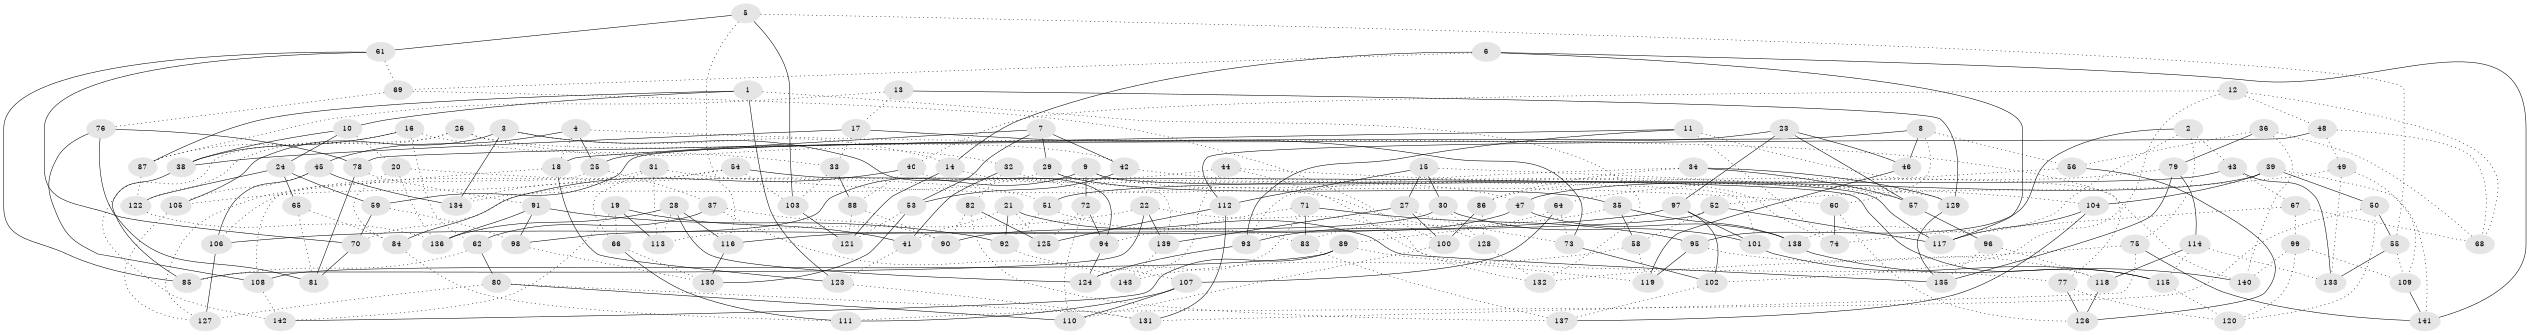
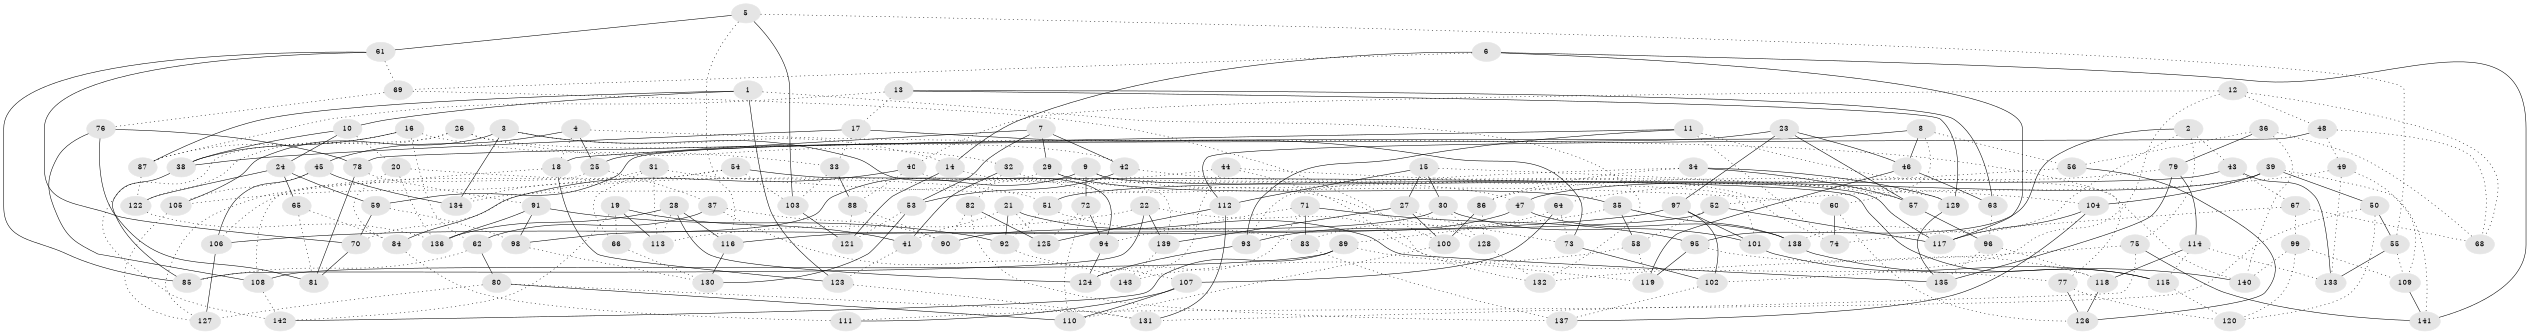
node "63": added
edge "66" -- "111": removed
